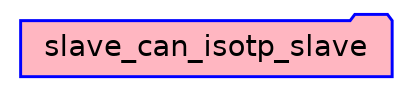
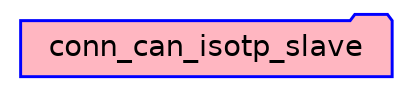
node "slave_can_isotp_slave": label "slave_can_isotp_slave" -> "conn_can_isotp_slave"
